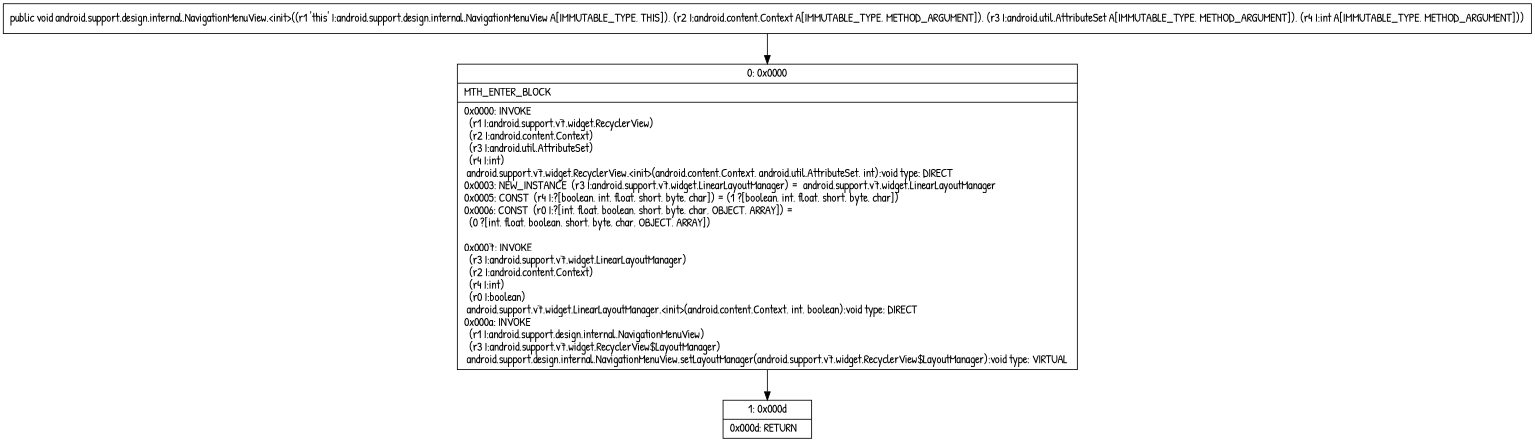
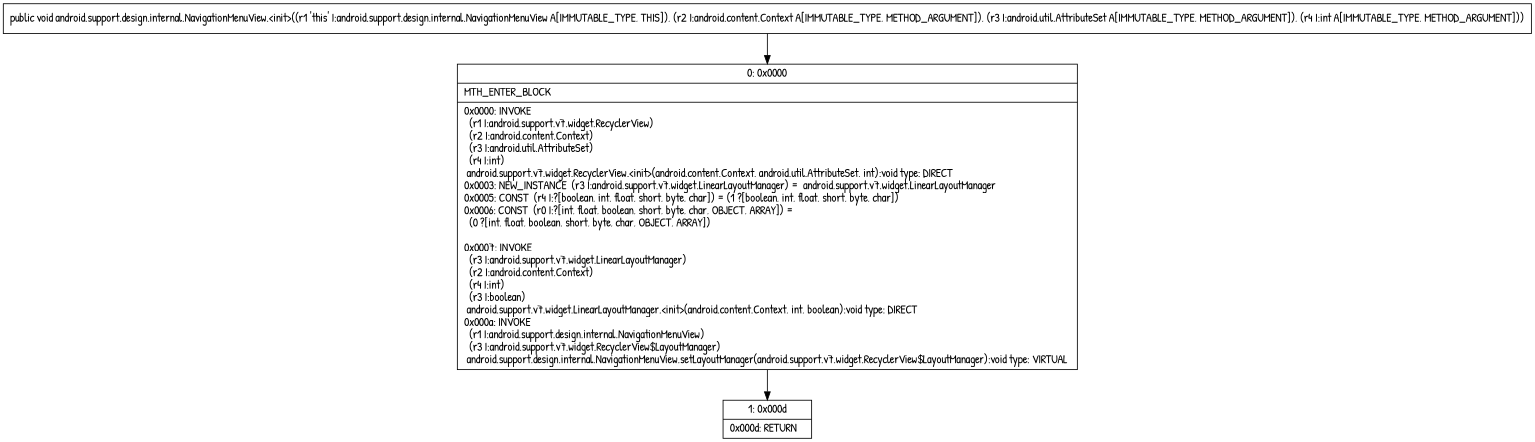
node "0: 0x0000": text "(r0 I:boolean)" -> "(r3 I:boolean)"
